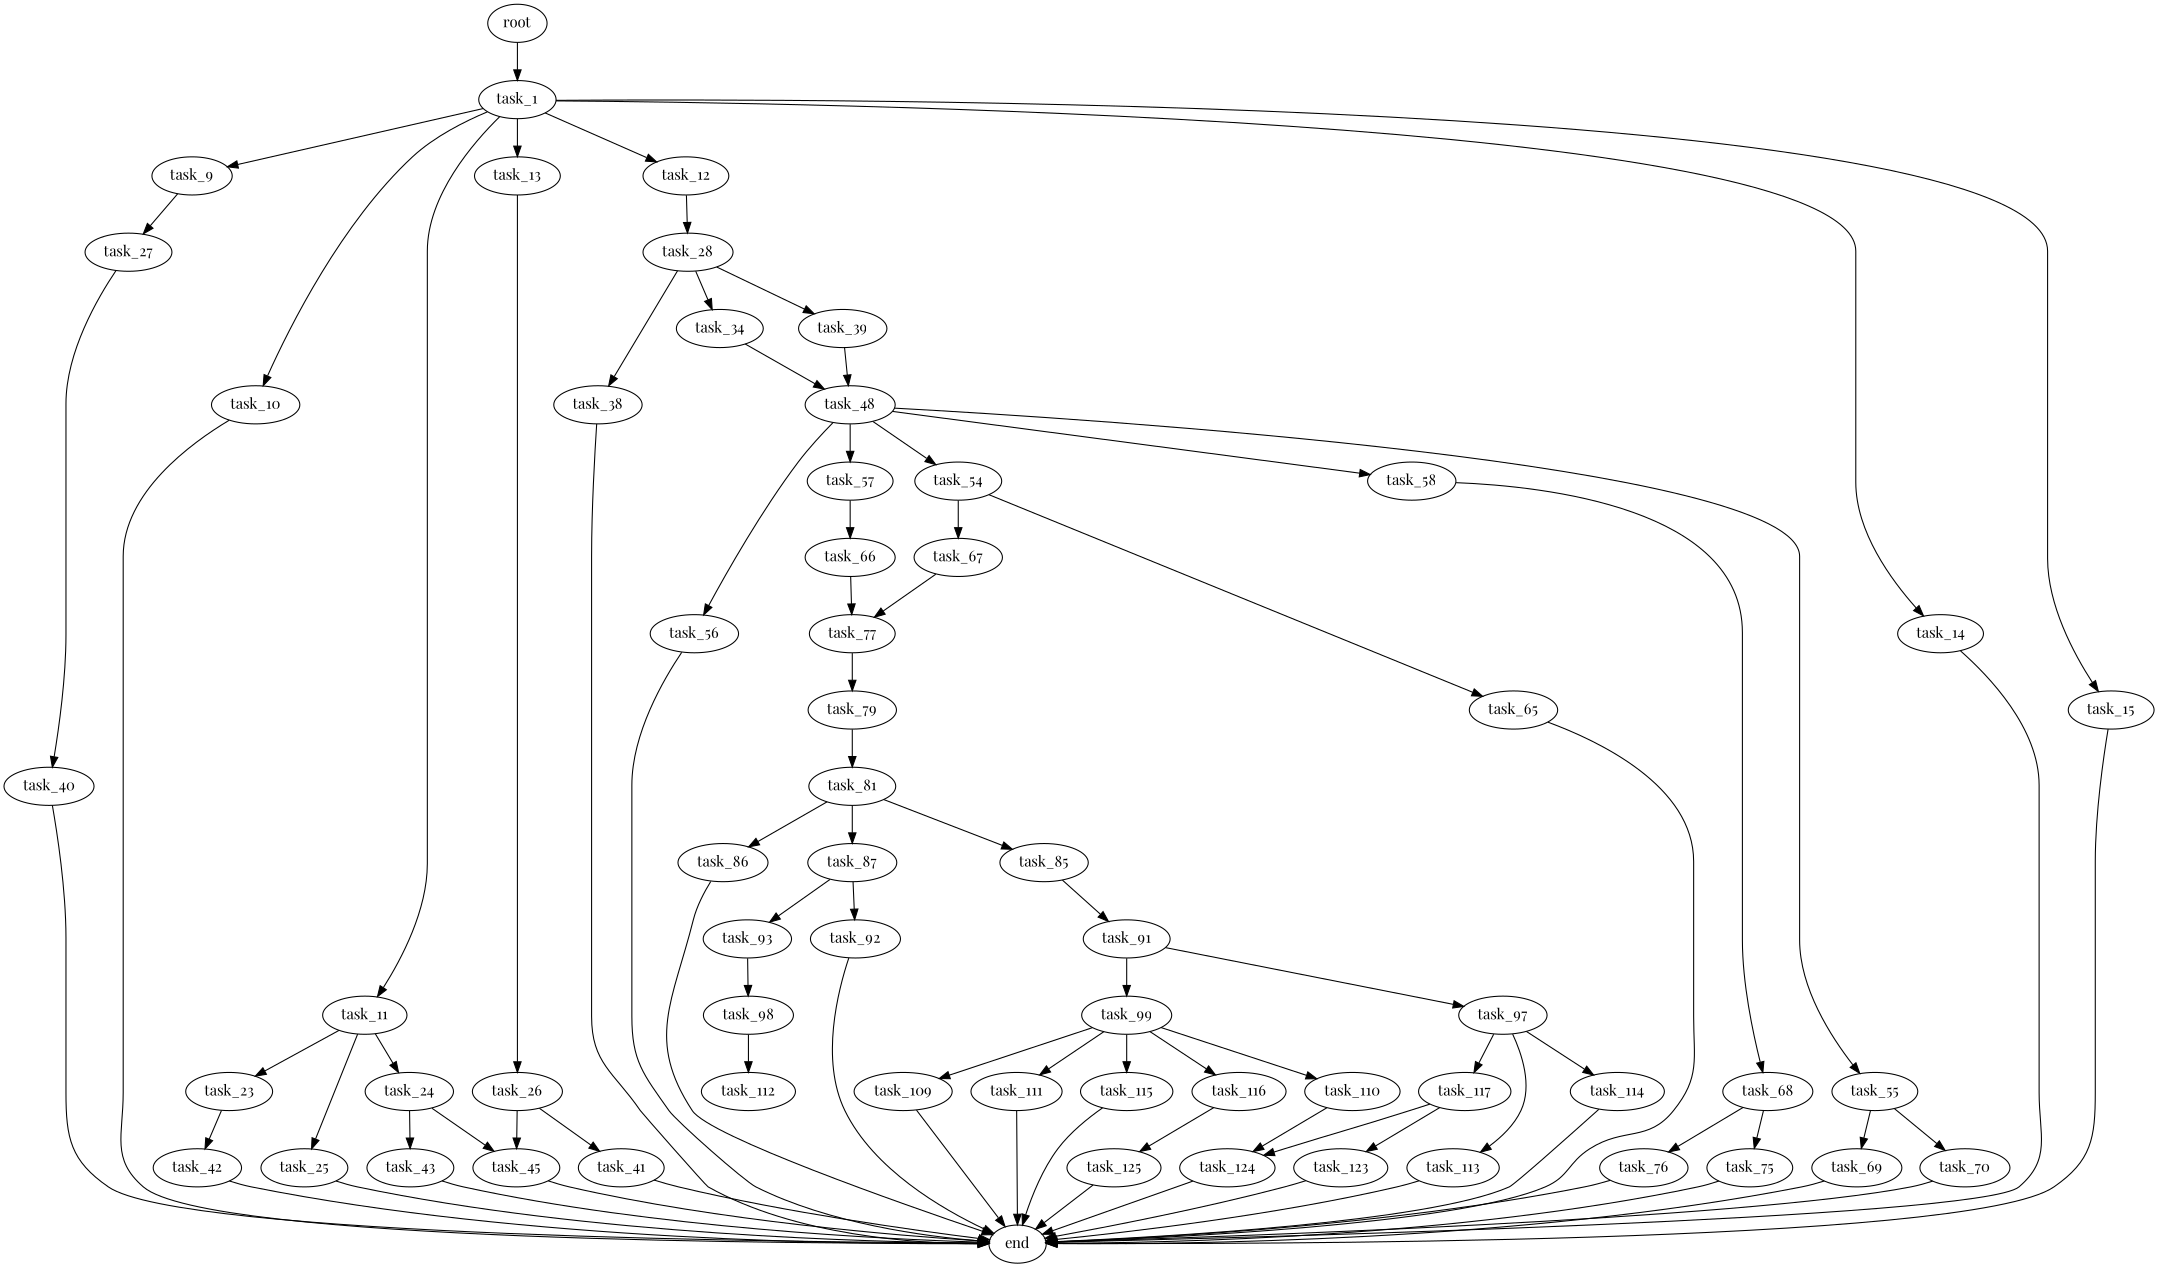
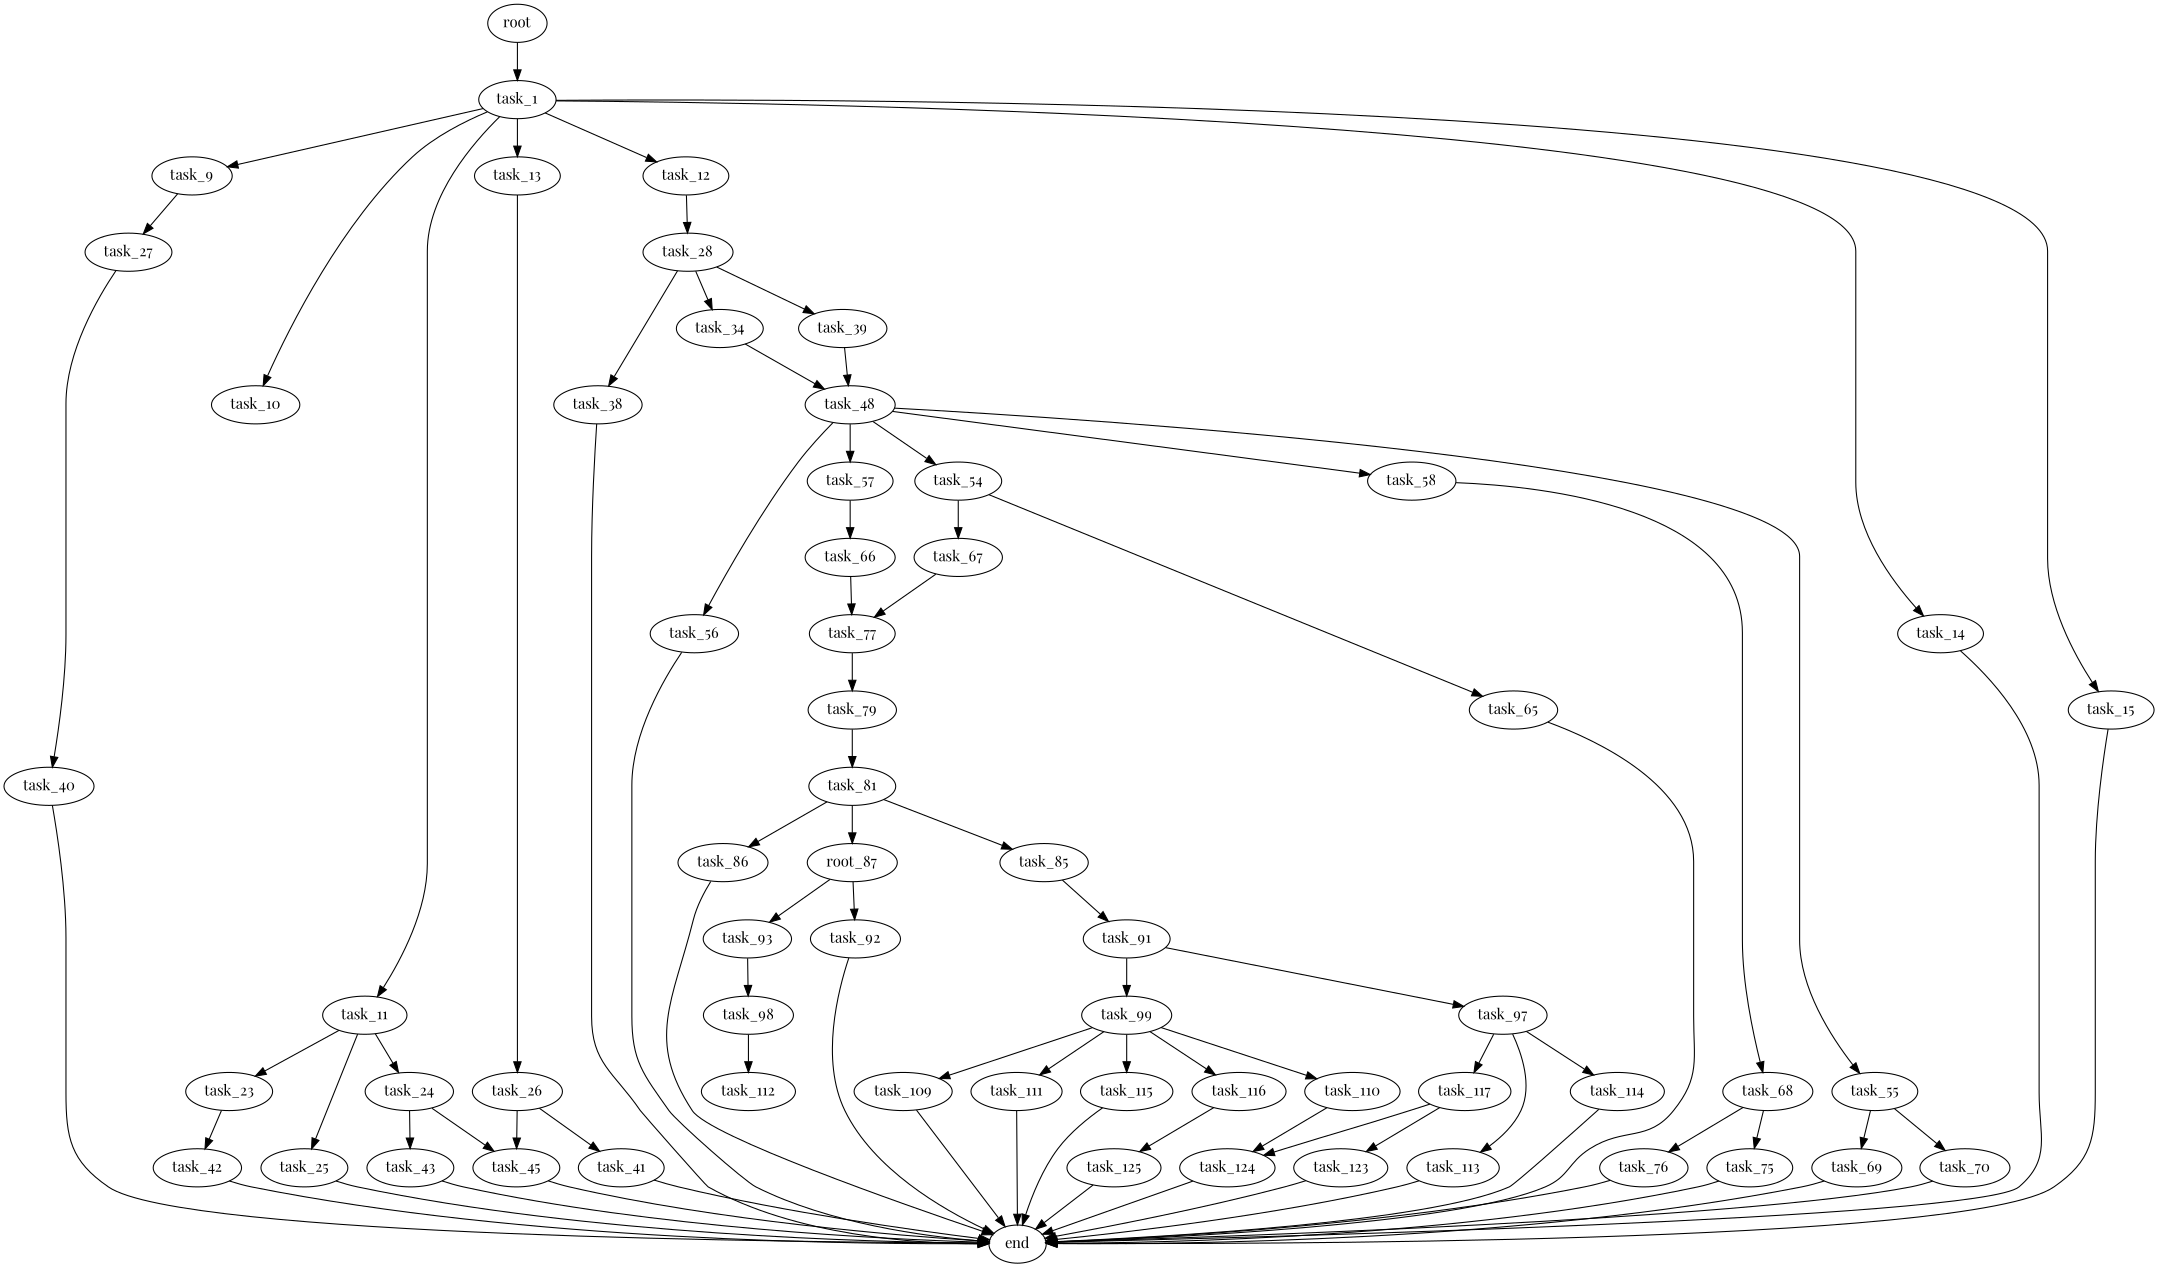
node "task_87": label "task_87" -> "root_87"
edge "task_10" -> "end": removed
